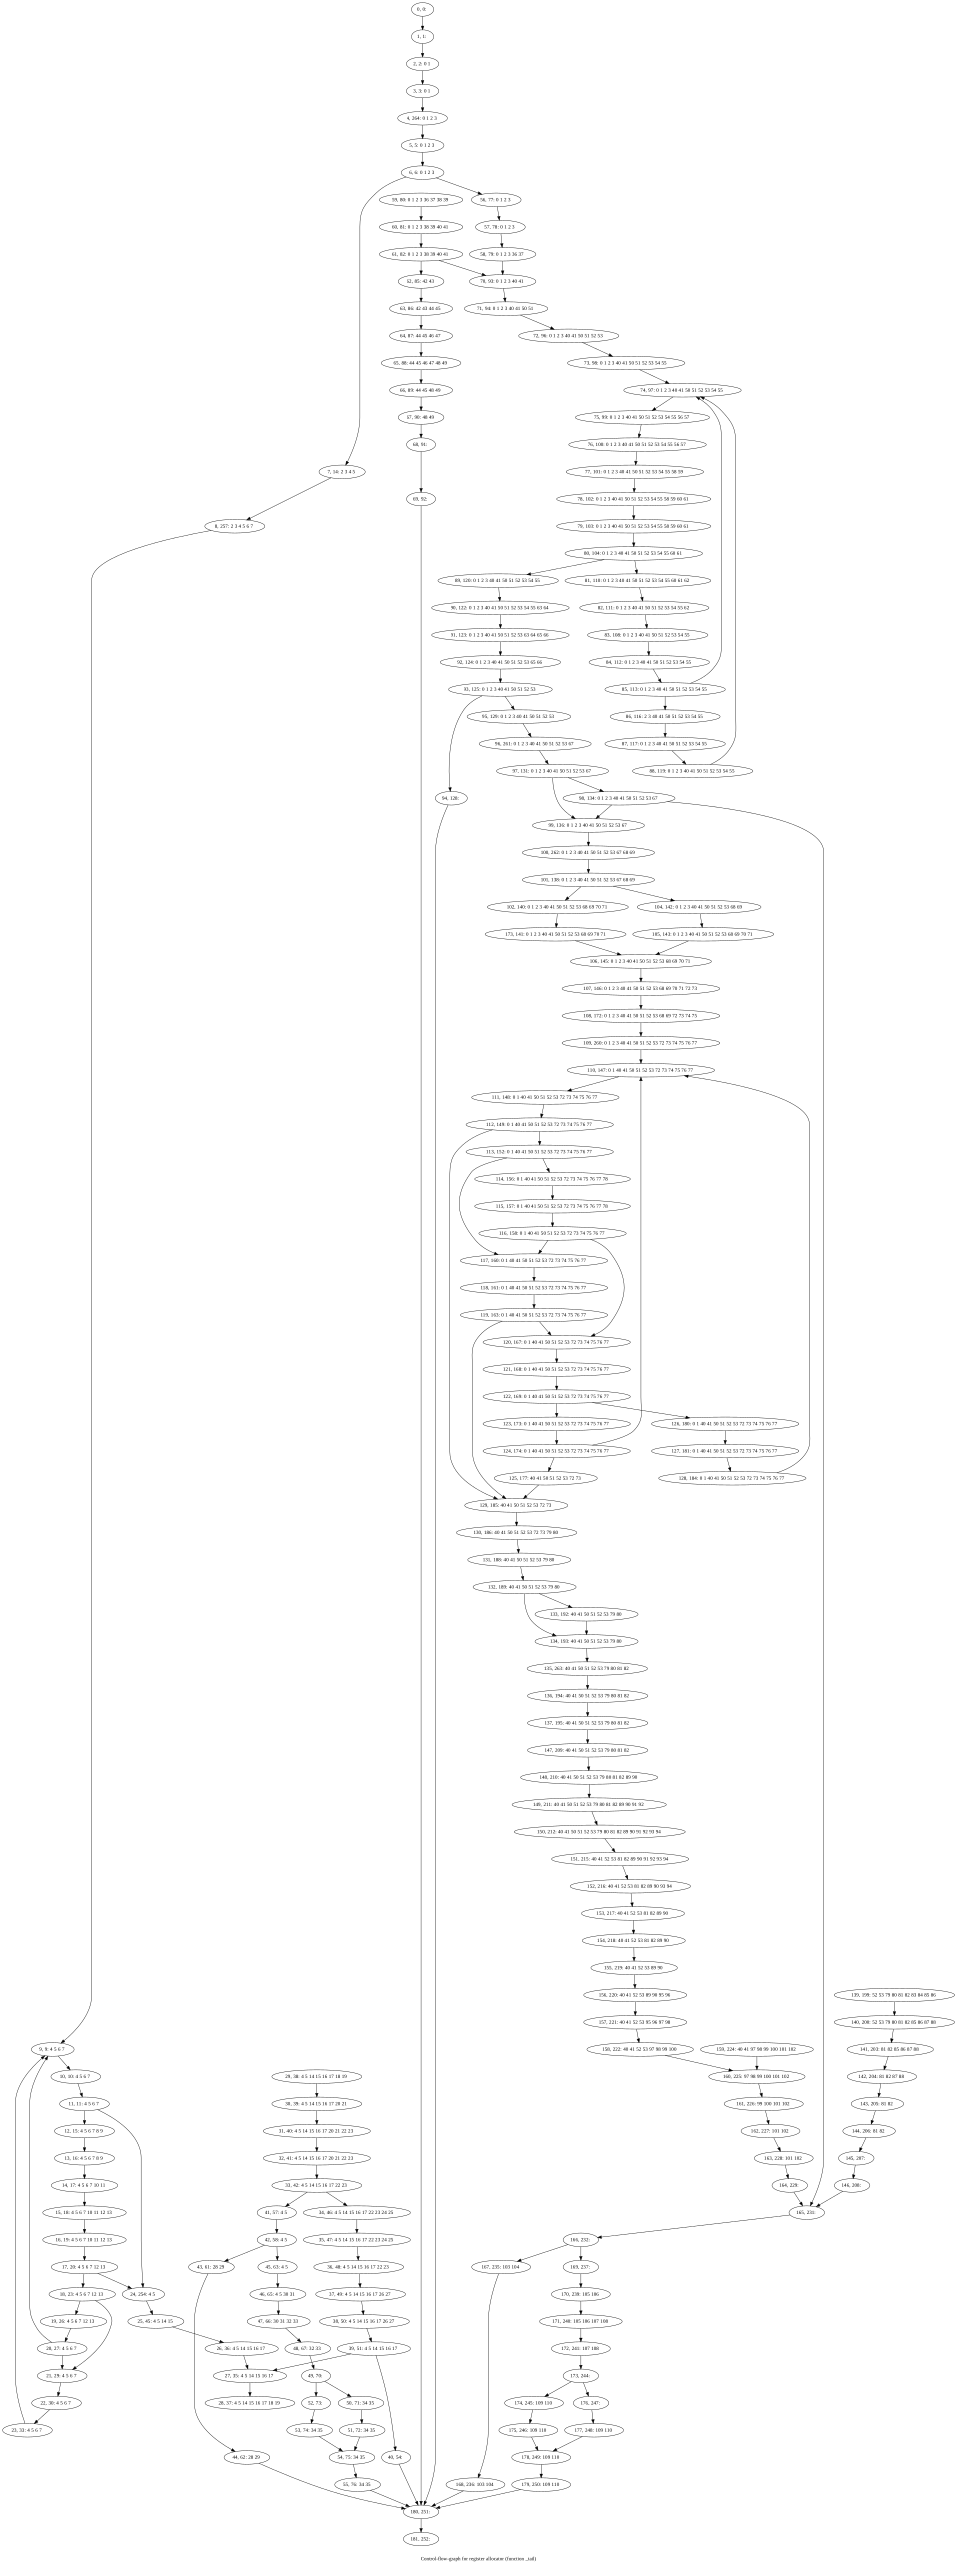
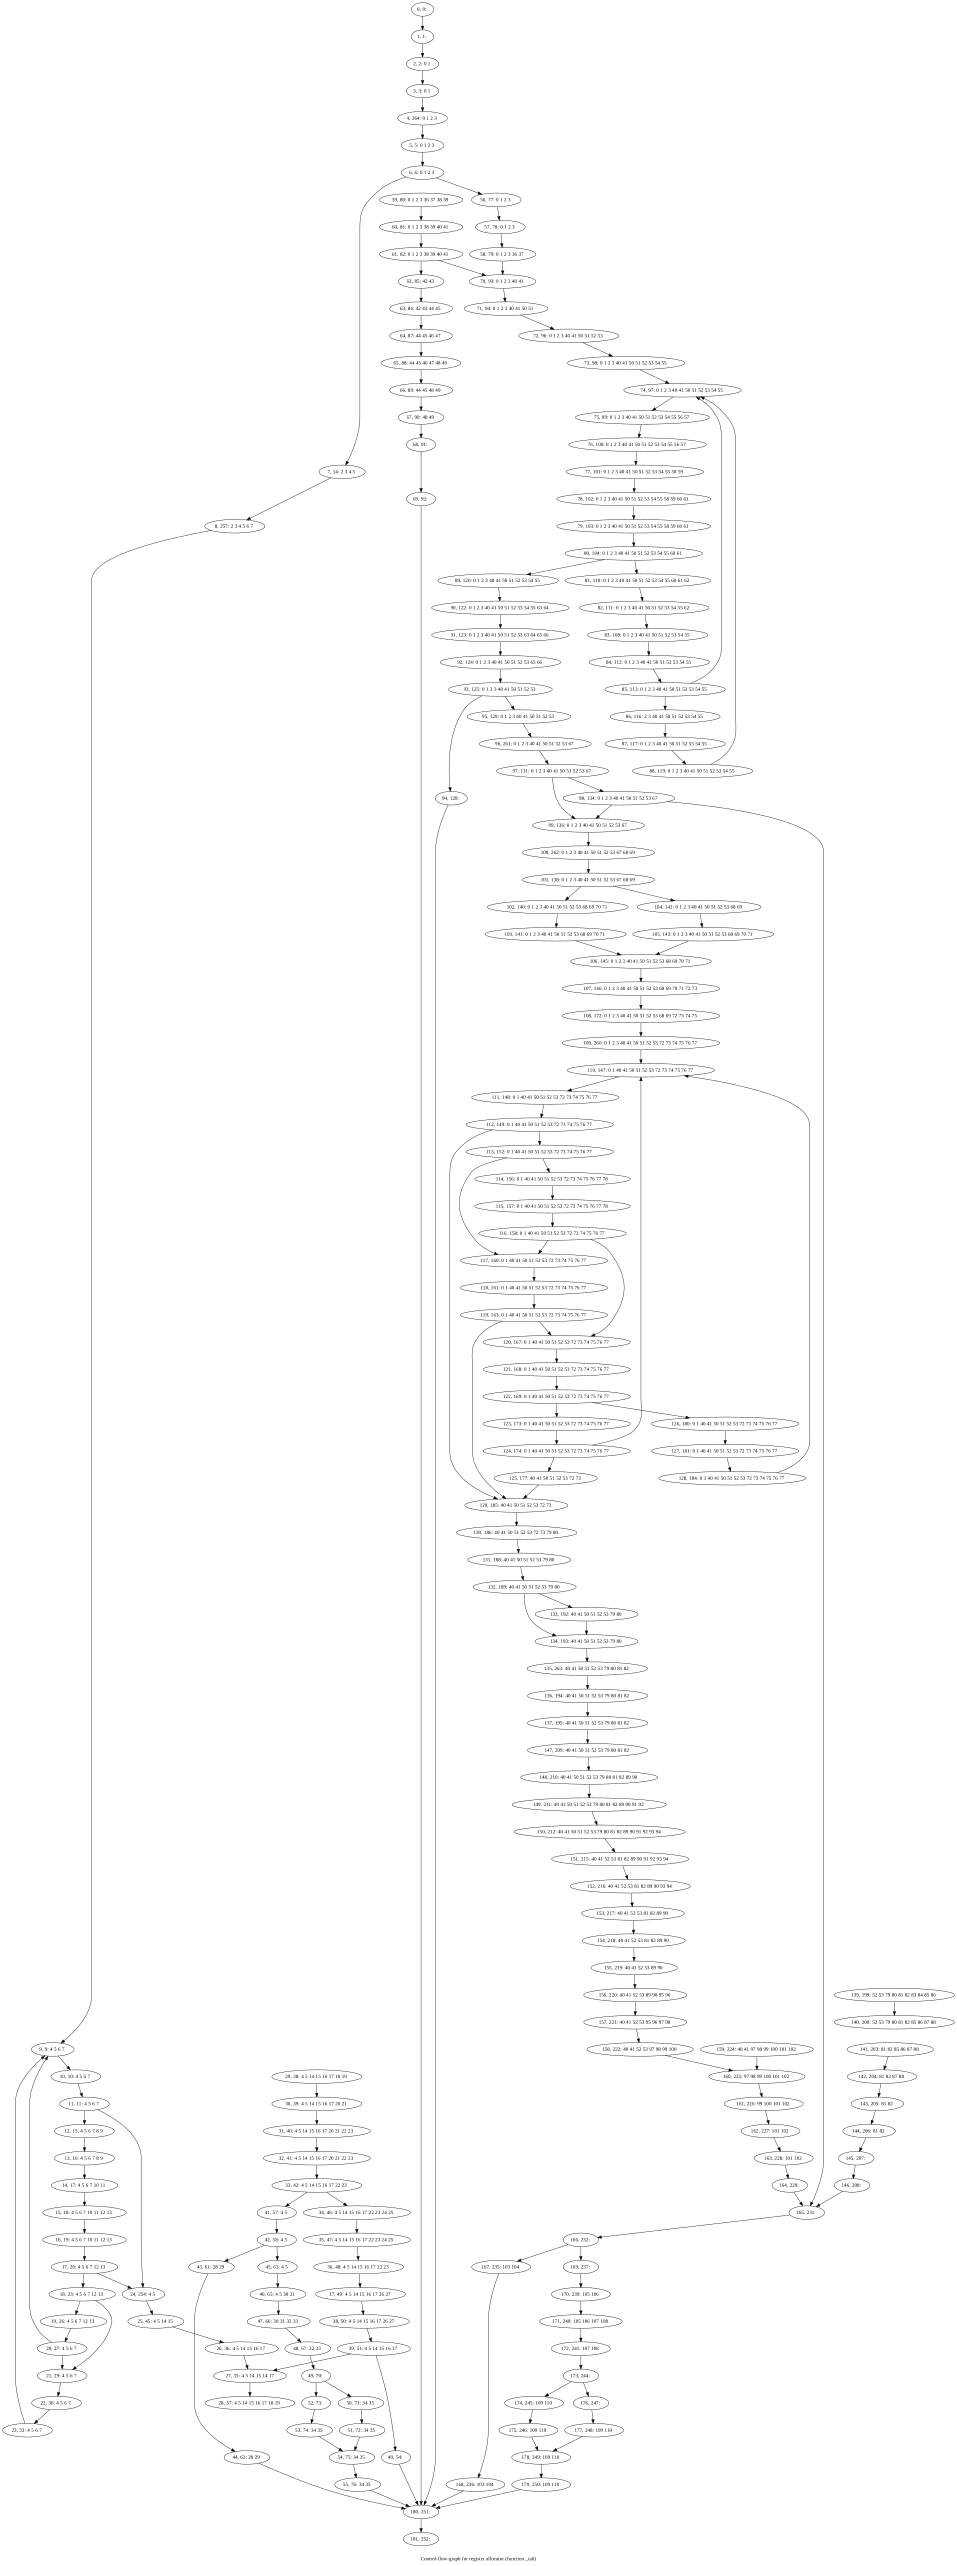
node "173, 141: 0 1 2 3 40 41 50 51 52 53 68 69 70 71": label "173, 141: 0 1 2 3 40 41 50 51 52 53 68 69 70 71" -> "103, 141: 0 1 2 3 40 41 50 51 52 53 68 69 70 71"
edge "140, 200: 52 53 79 80 81 82 85 86 87 88" -> "141, 203: 81 82 85 86 87 88": removed
node "27, 35: 4 5 14 15 16 17": label "27, 35: 4 5 14 15 16 17" -> "27, 35: 4 5 14 15 14 17"
